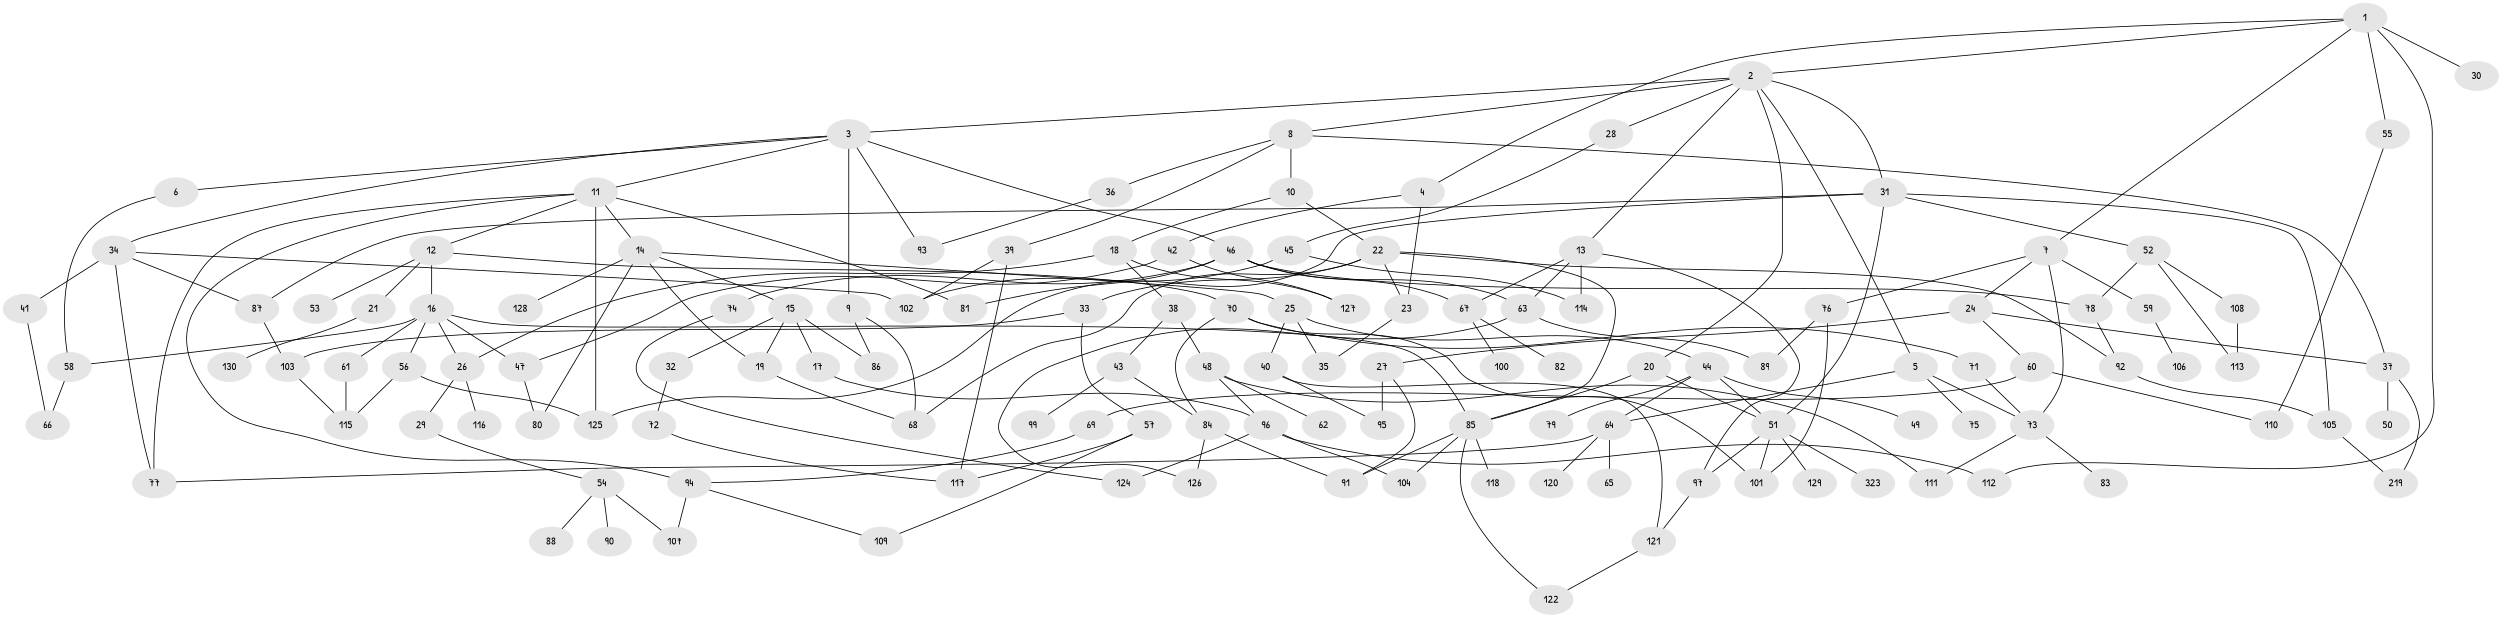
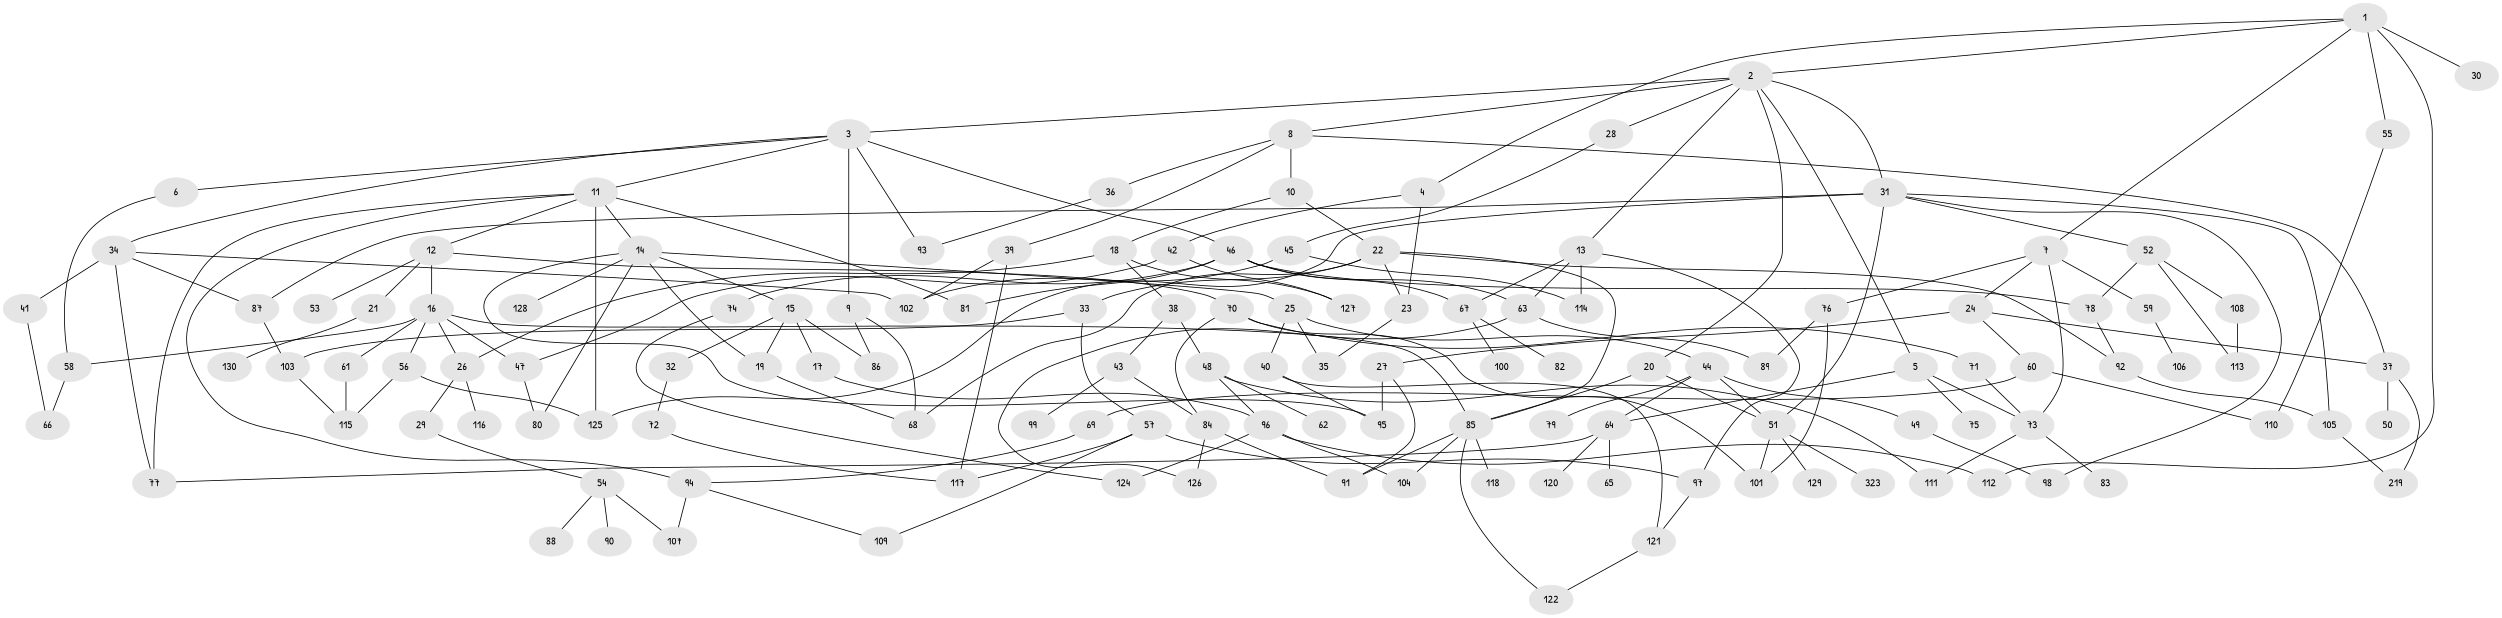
edge "14" -- "95": added
edge "51" -- "97": now "57" -- "97"
node "98": added
